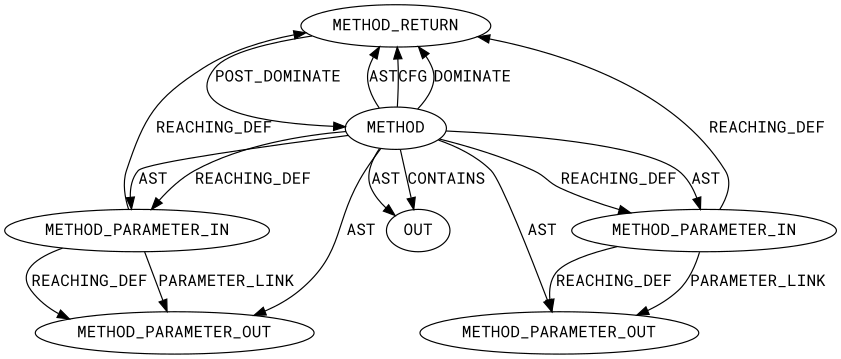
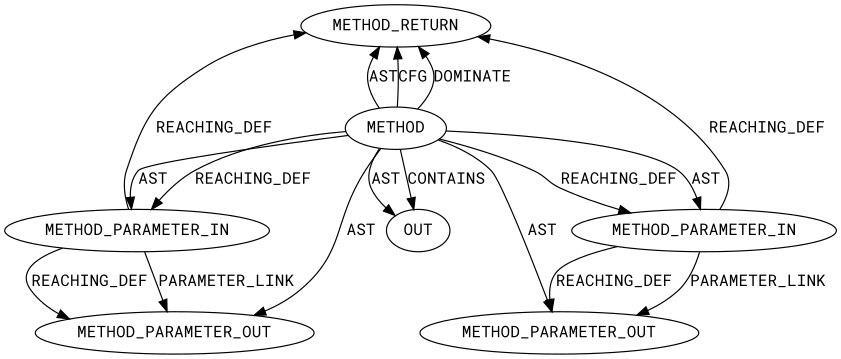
edge "METHOD_RETURN" -> "METHOD": removed, label "POST_DOMINATE"
